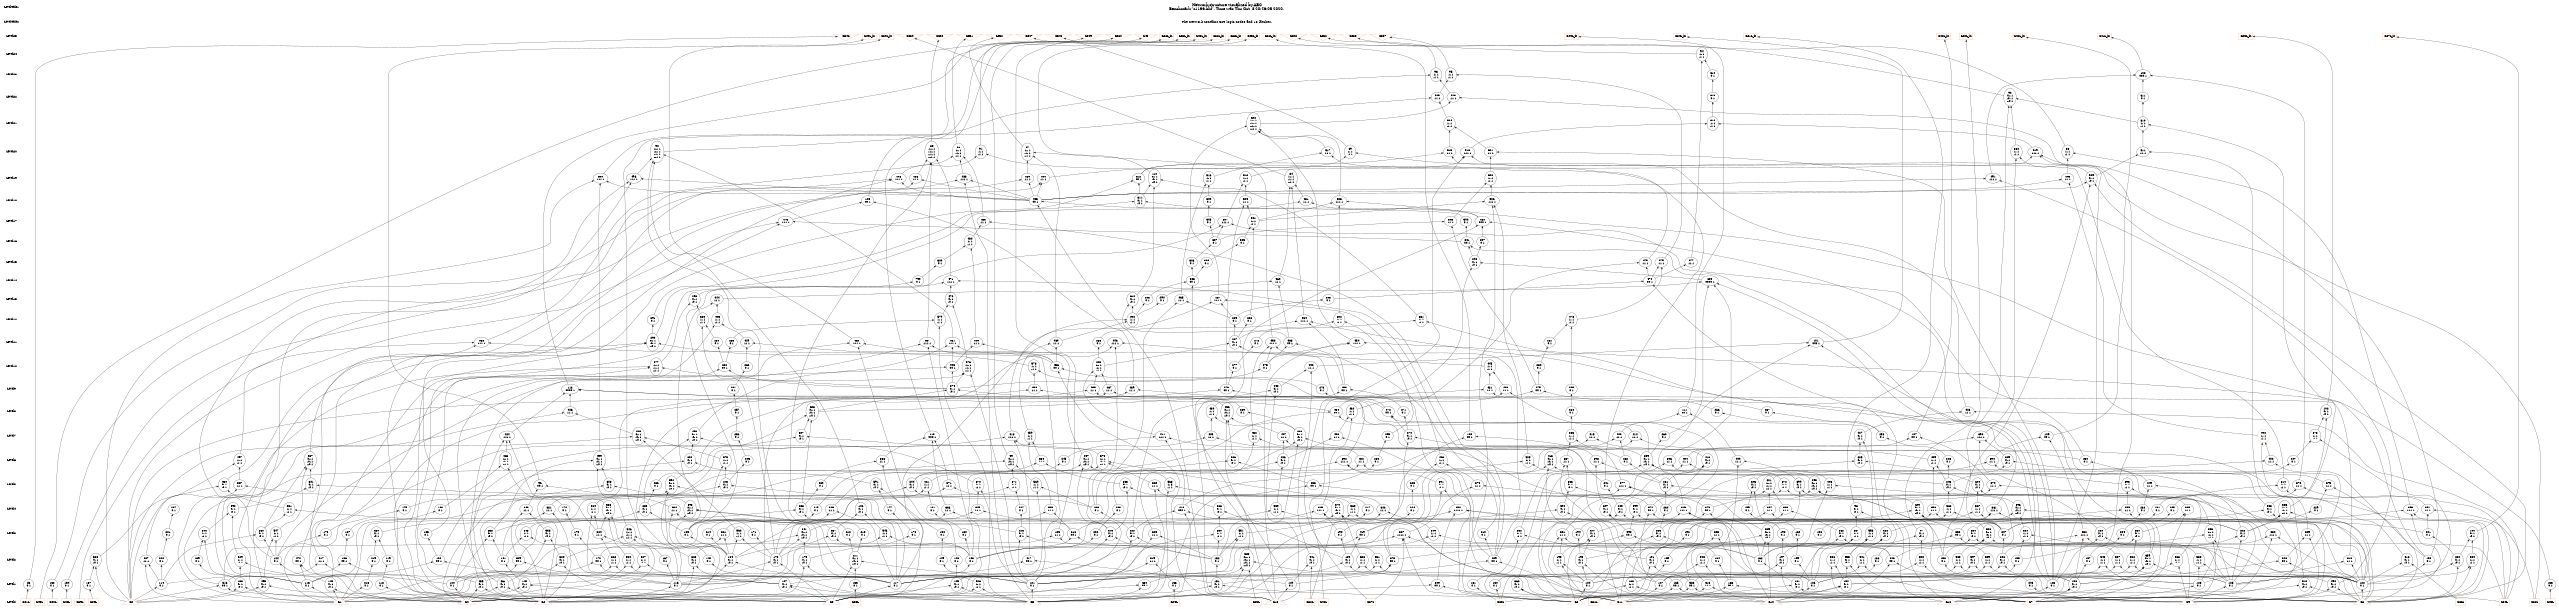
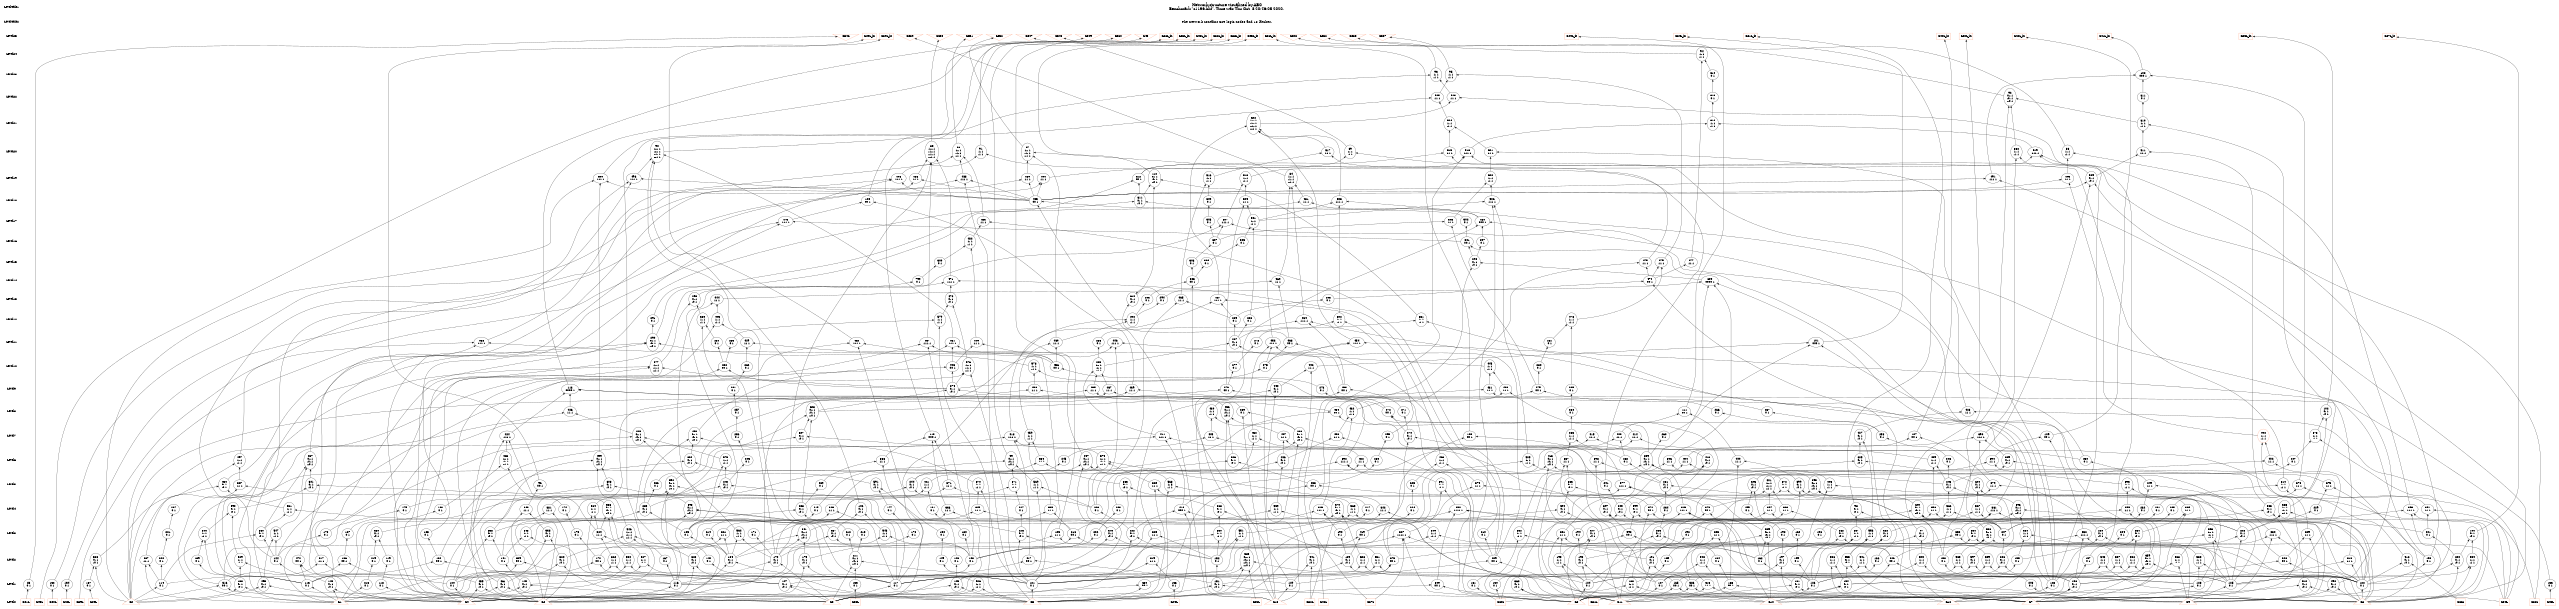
edge "292 1- 1 -1 1" -> "610 0- 1 -0 1": now "294 0 1" -> "610 0- 1 -0 1"
edge "G13" -> "456 00 1": now "G13" -> "269 0 1"
node "334 11 1": removed
node "332 111 1": color coral -> black
